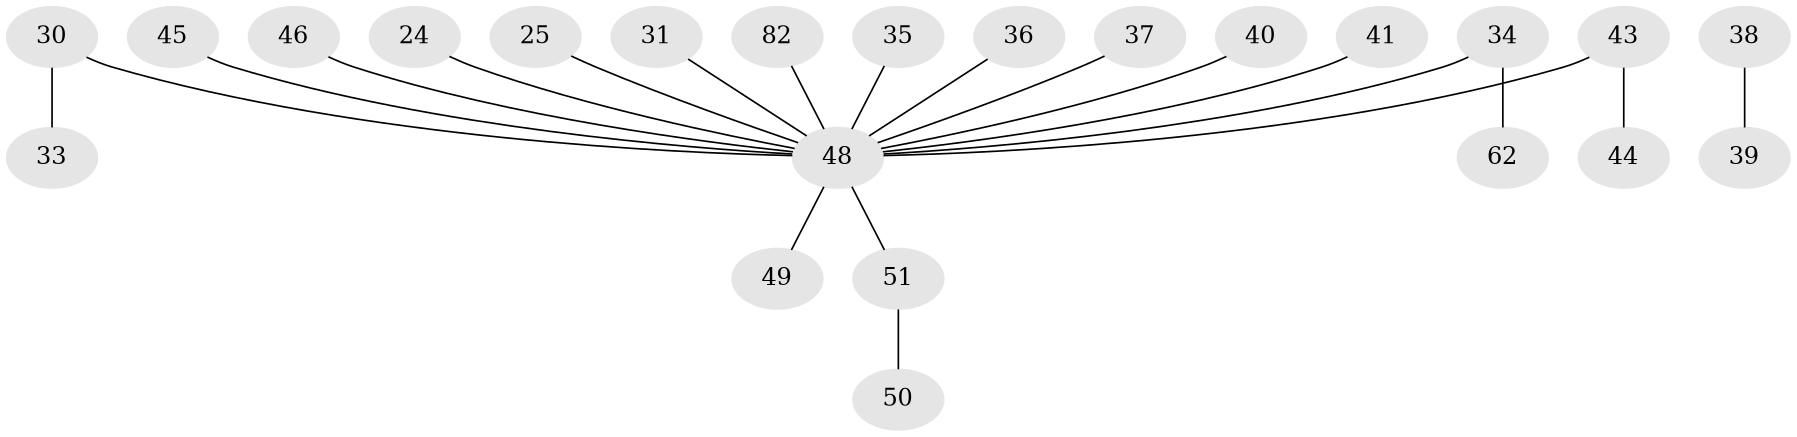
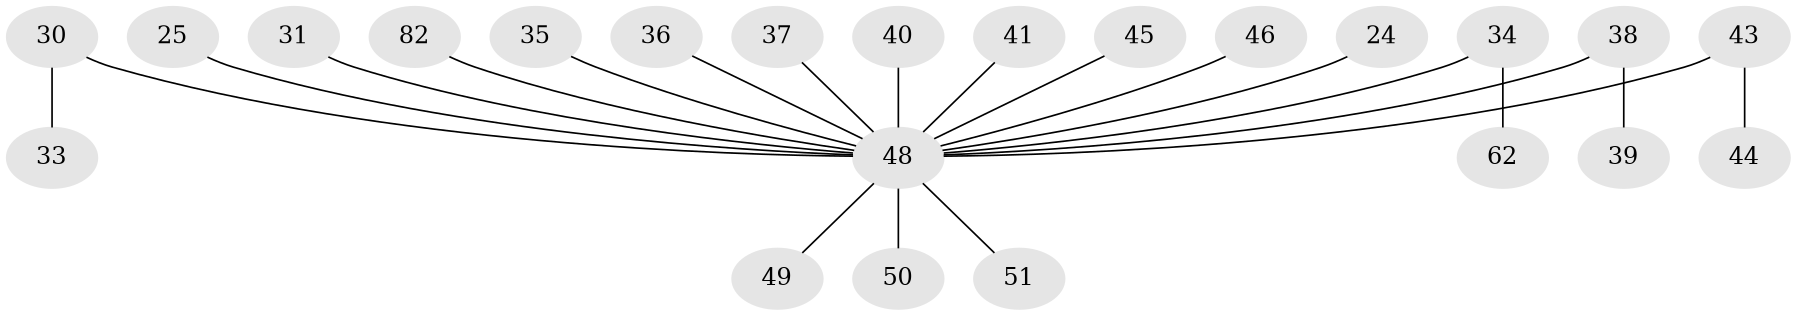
edge "38" -- "48": added
edge "51" -- "50": now "48" -- "50"
